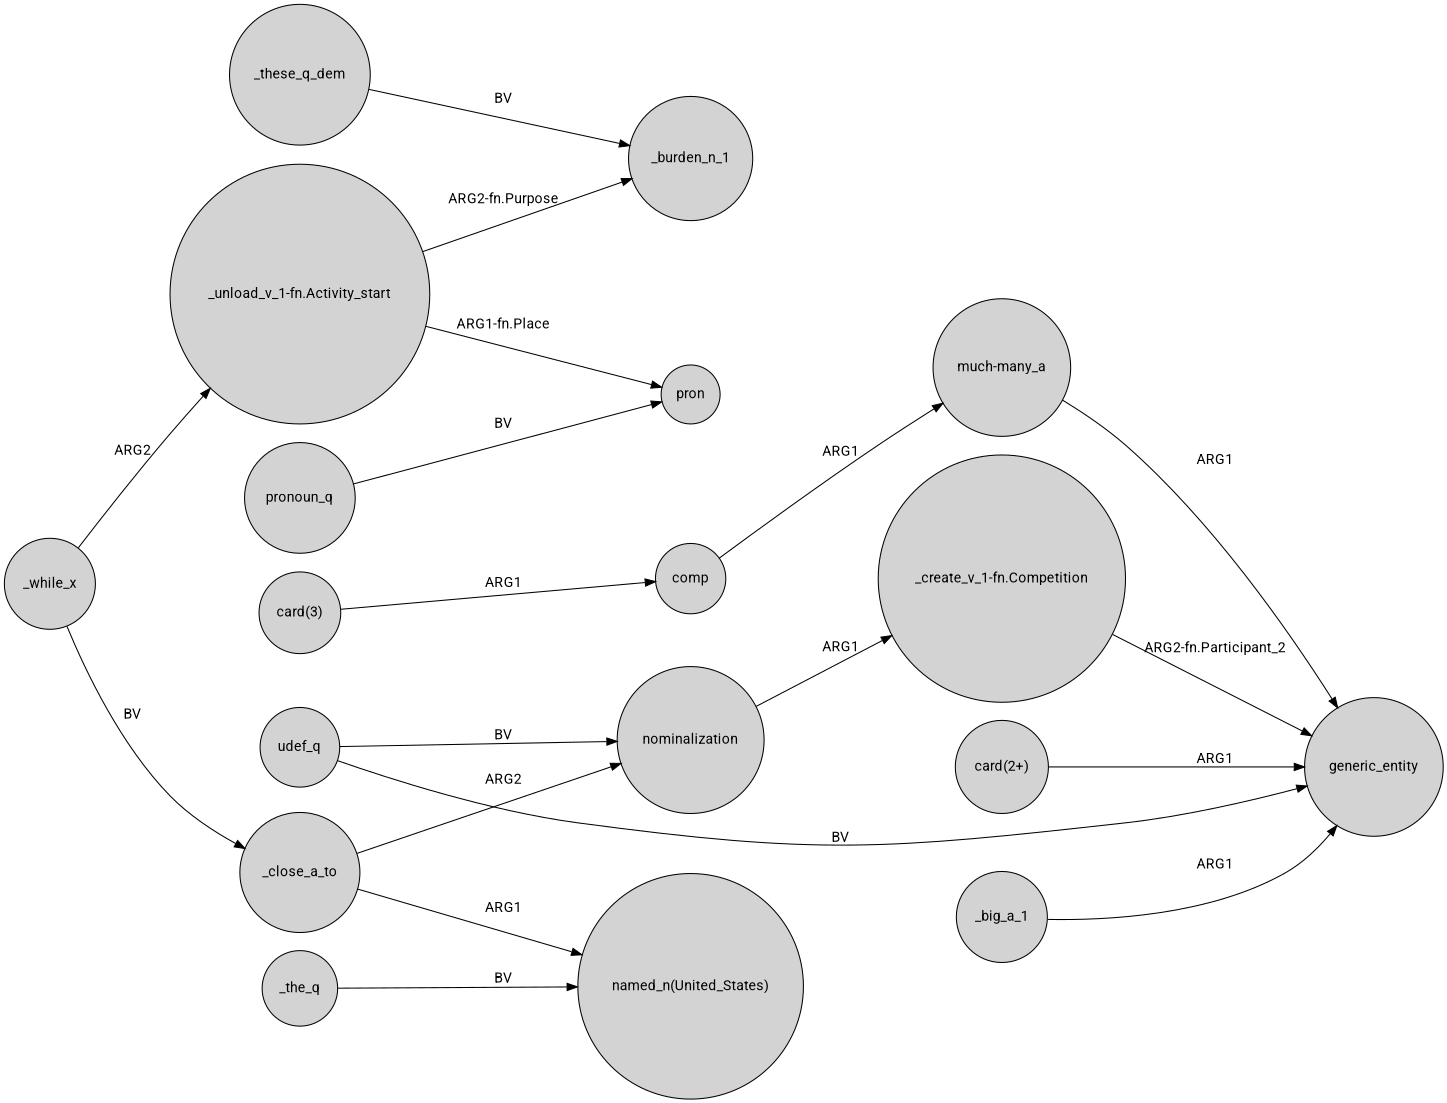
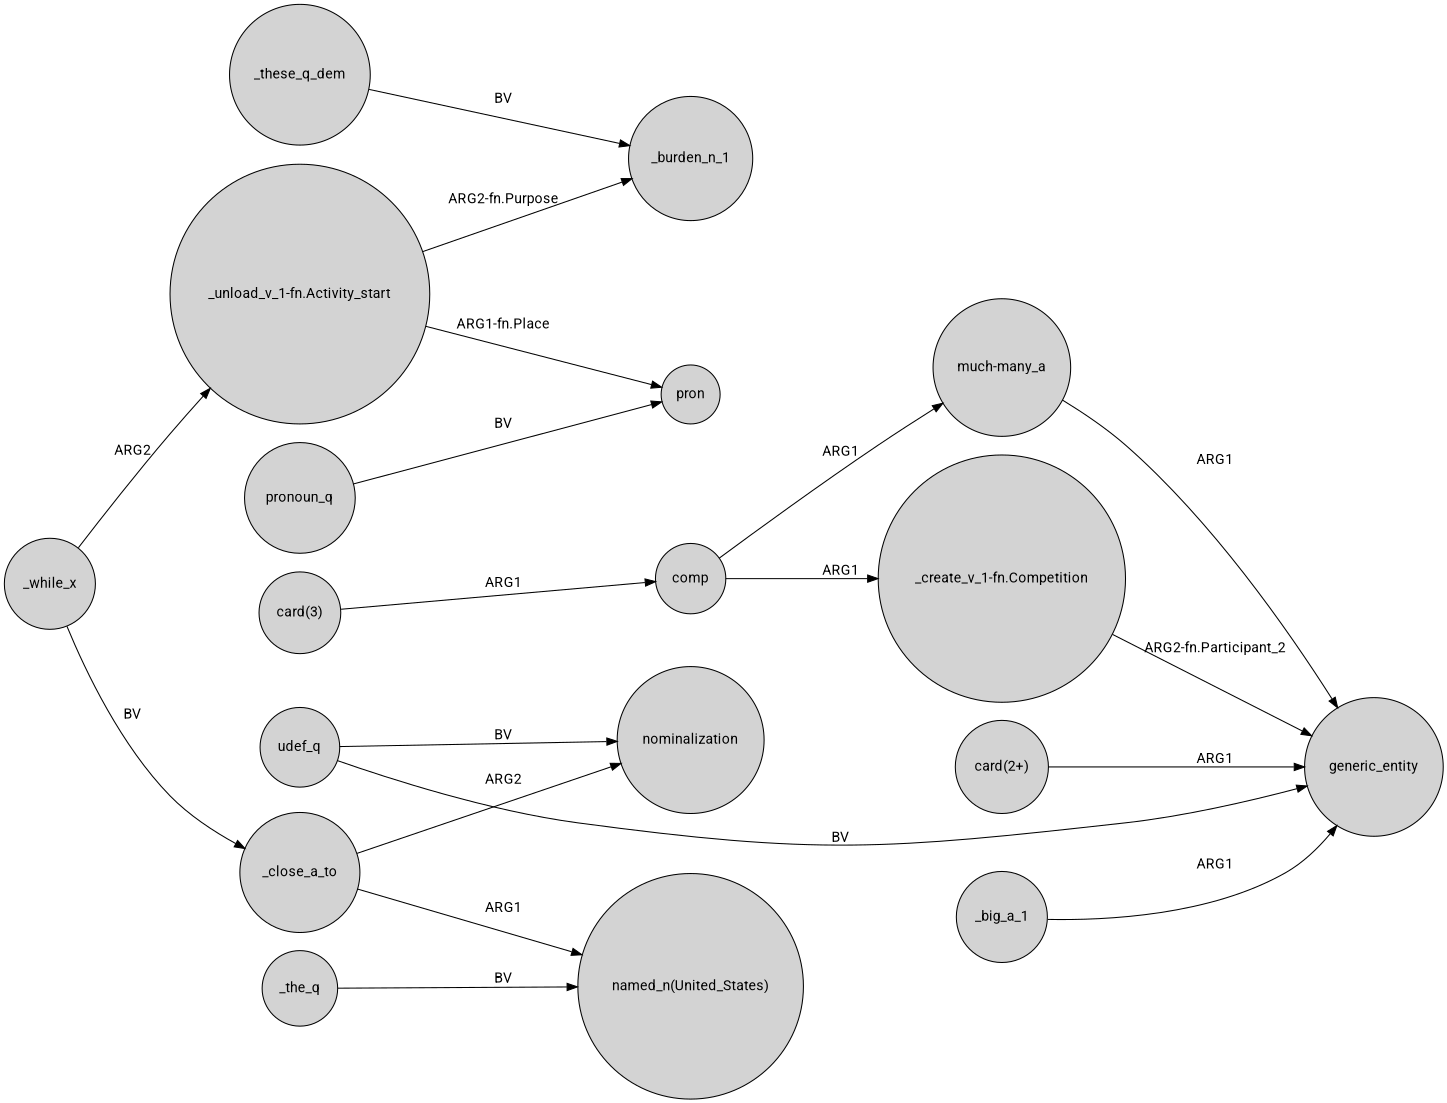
edge "nominalization" -> "_create_v_1-fn.Competition": now "comp" -> "_create_v_1-fn.Competition"
